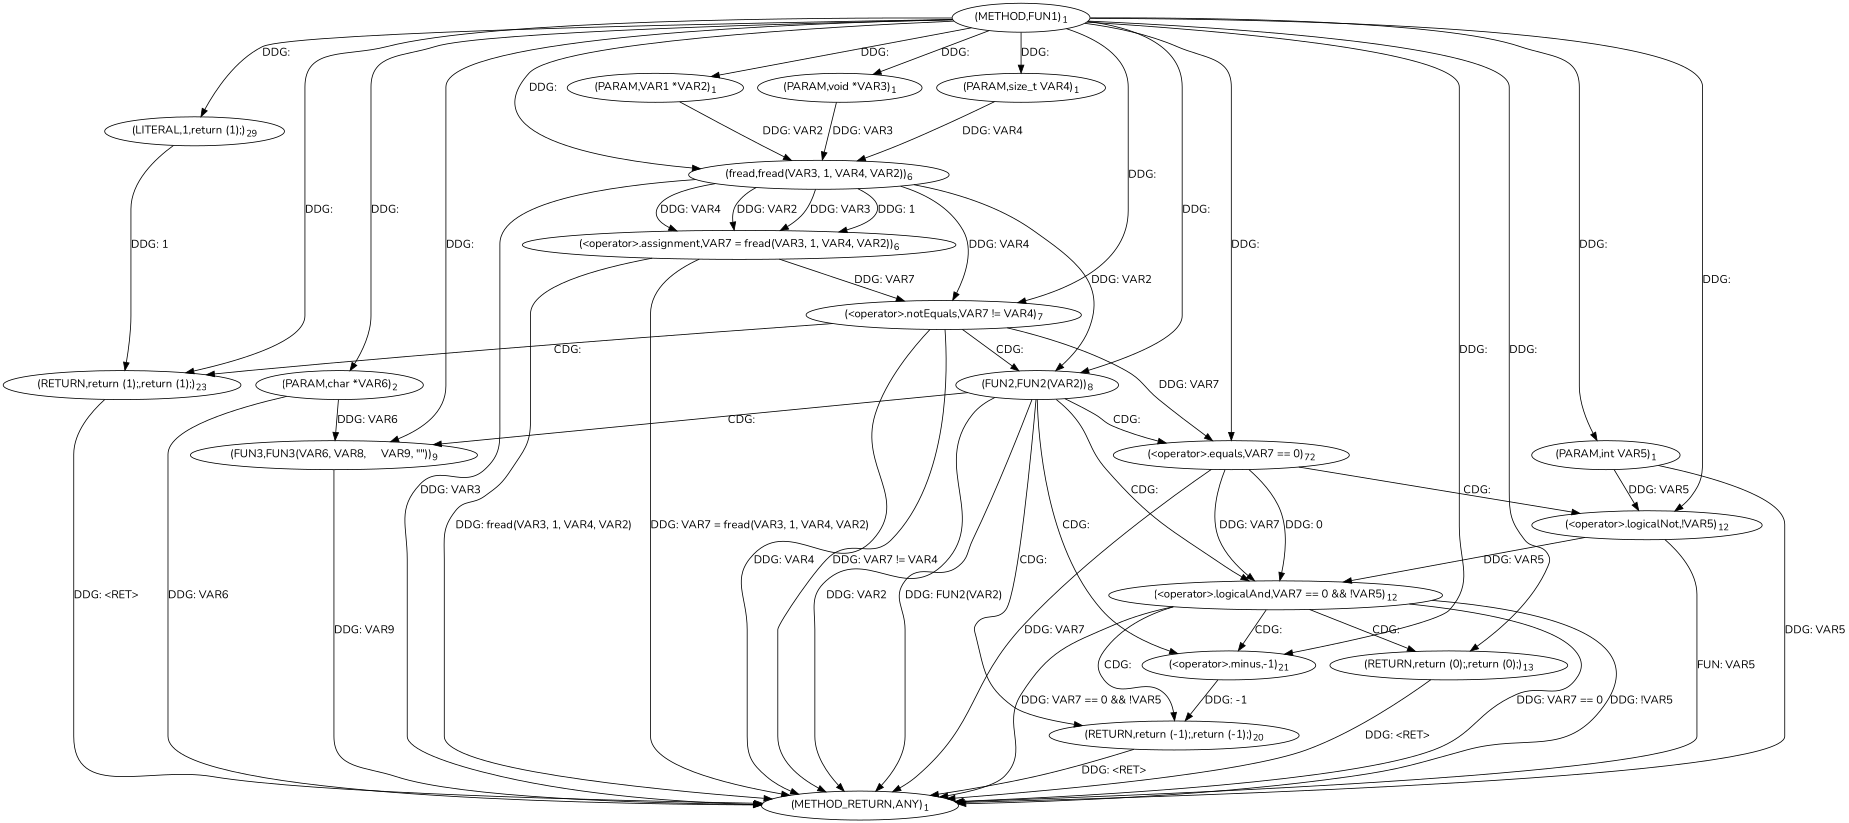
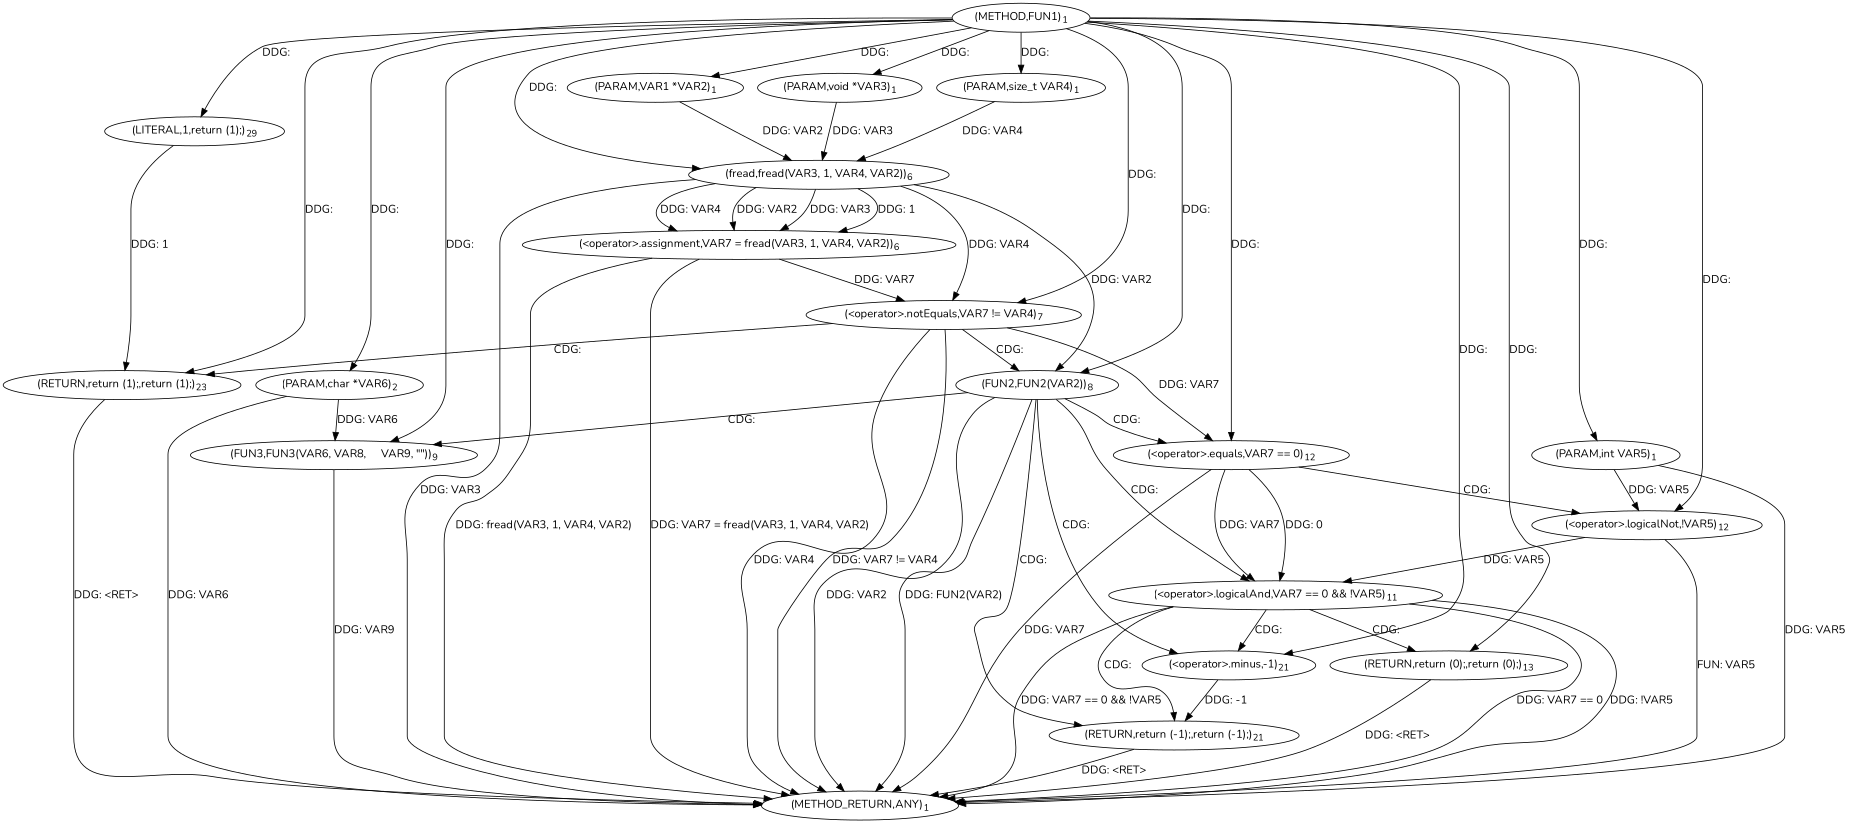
node "(<operator>.equals,VAR7 == 0)": text "72" -> "12"
node "(<operator>.logicalAnd,VAR7 == 0 && !VAR5)": text "12" -> "11"
node "(RETURN,return (-1);,return (-1);)": text "20" -> "21"
